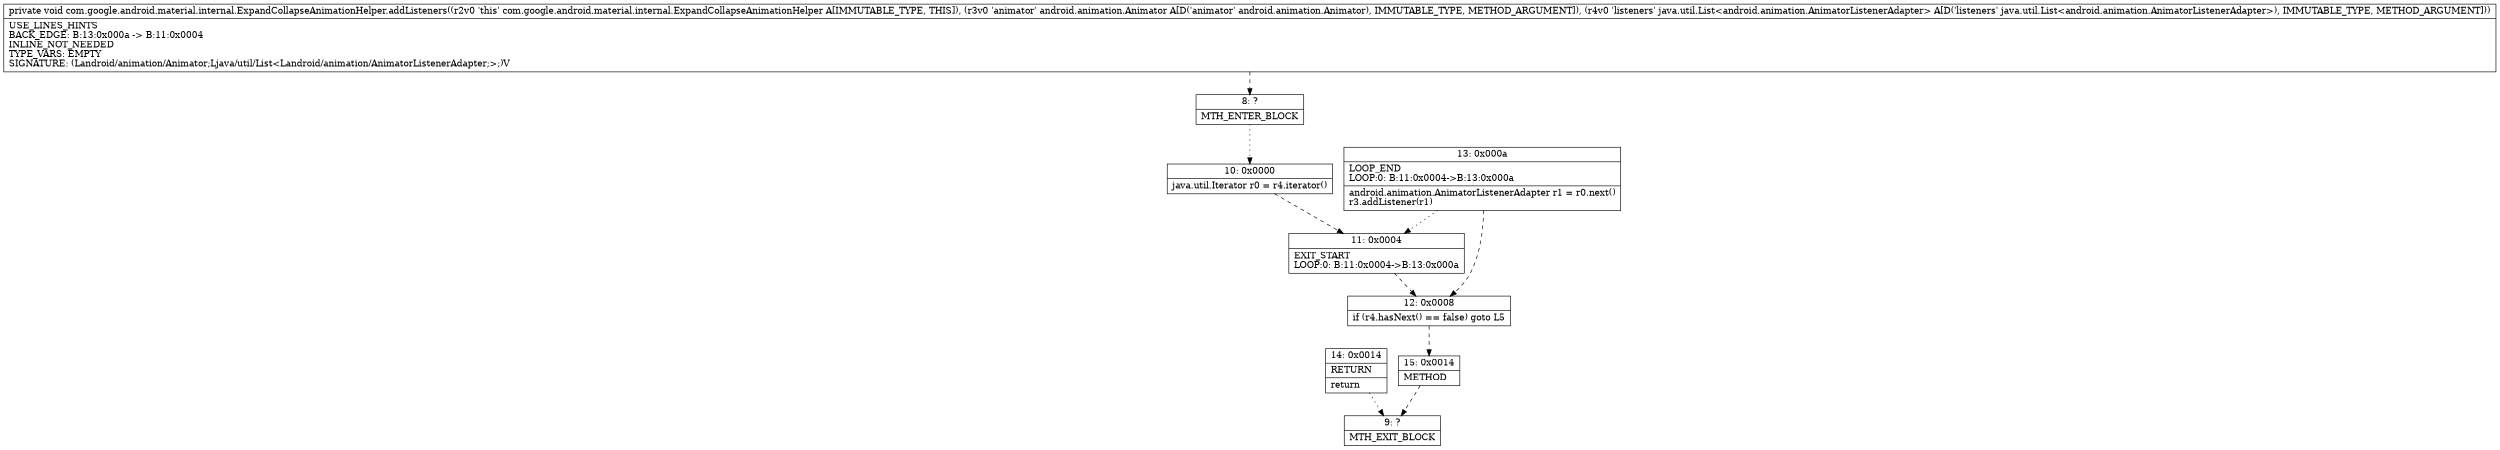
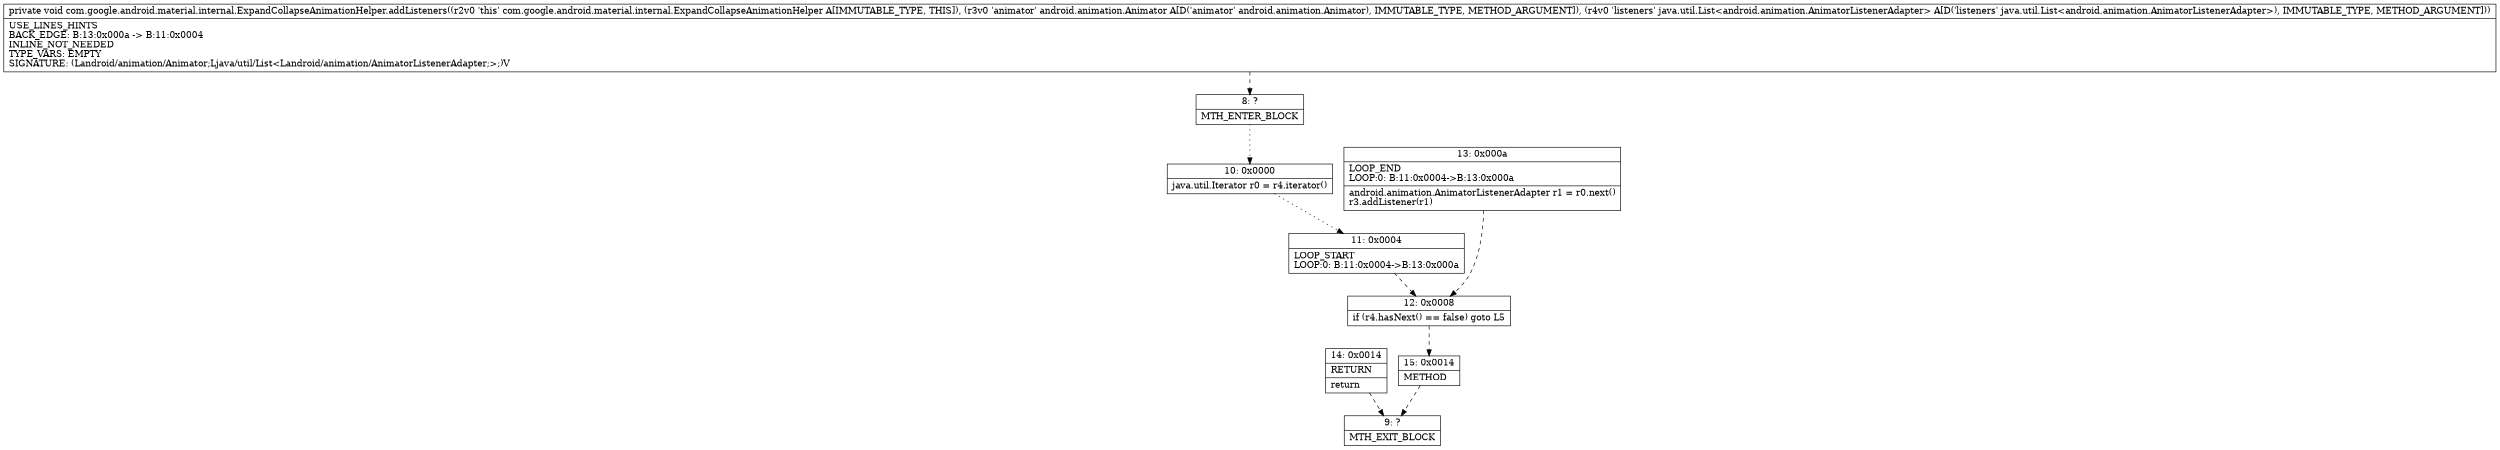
edge "10: 0x0000" -> "11: 0x0004": style dashed -> dotted
edge "13: 0x000a" -> "11: 0x0004": removed
node "11: 0x0004": text "EXIT_START" -> "LOOP_START"
edge "14: 0x0014" -> "9: ?": style dotted -> dashed
